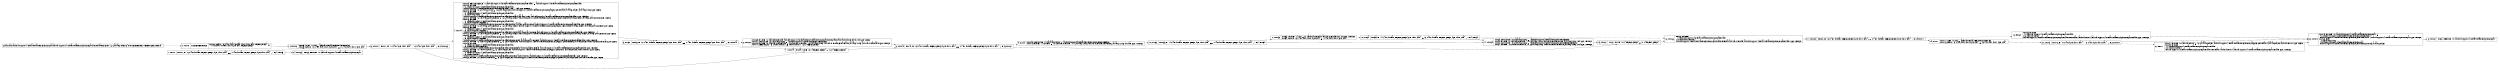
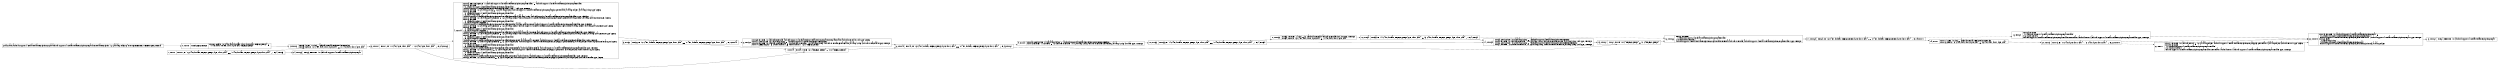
node "18: 0x006d": text "(r3 I:android.net.Uri)" -> "(r3 I:build.net.Uri)"
node "0: 0x0000": text "MTH_ENTER_BLOCK" -> "MTH_STATIC_BLOCK"
